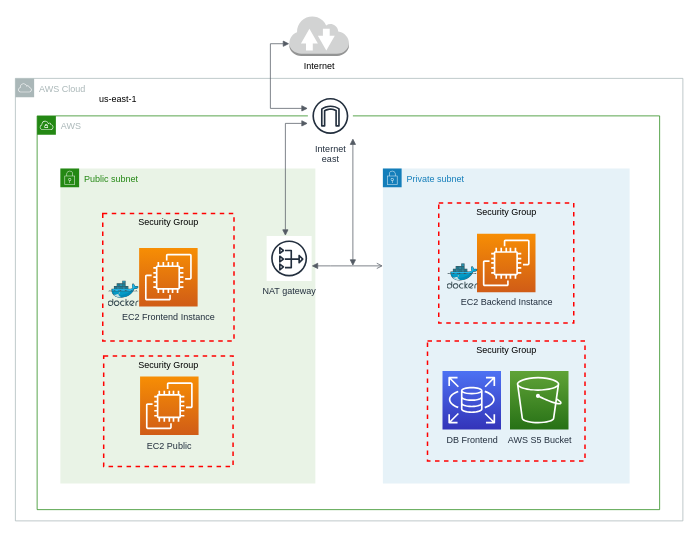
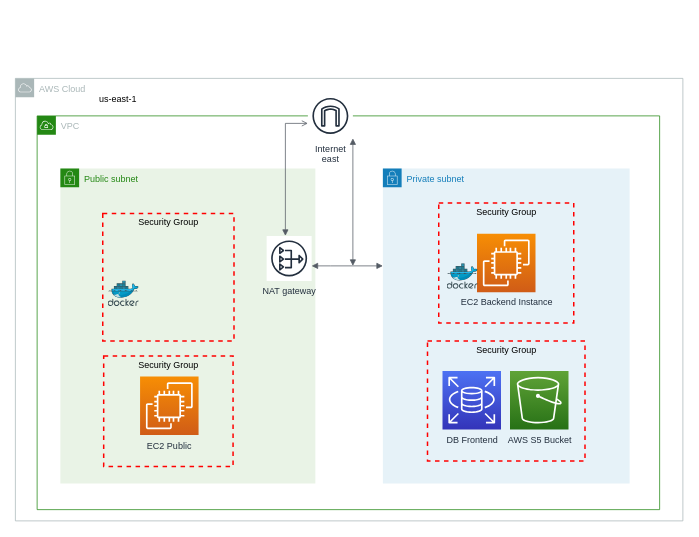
node "Internet": removed
edge "Internet" -- "Internet east": removed
edge "Internet east" -- "NAT gateway": arrowhead block -> open
node "AWS": label "AWS" -> "VPC"
edge "NAT gateway" -- "Private subnet": arrowhead open -> block
node "EC2 Frontend Instance": removed
